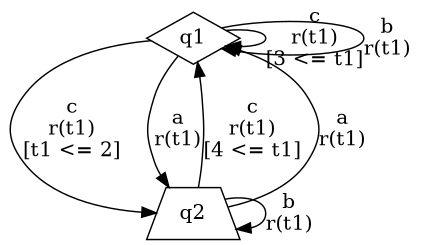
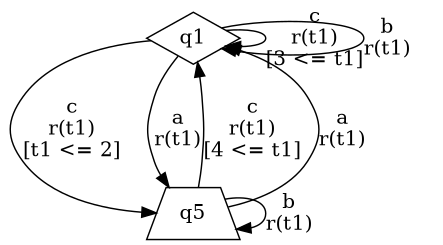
node "q2": label "q2" -> "q5"
